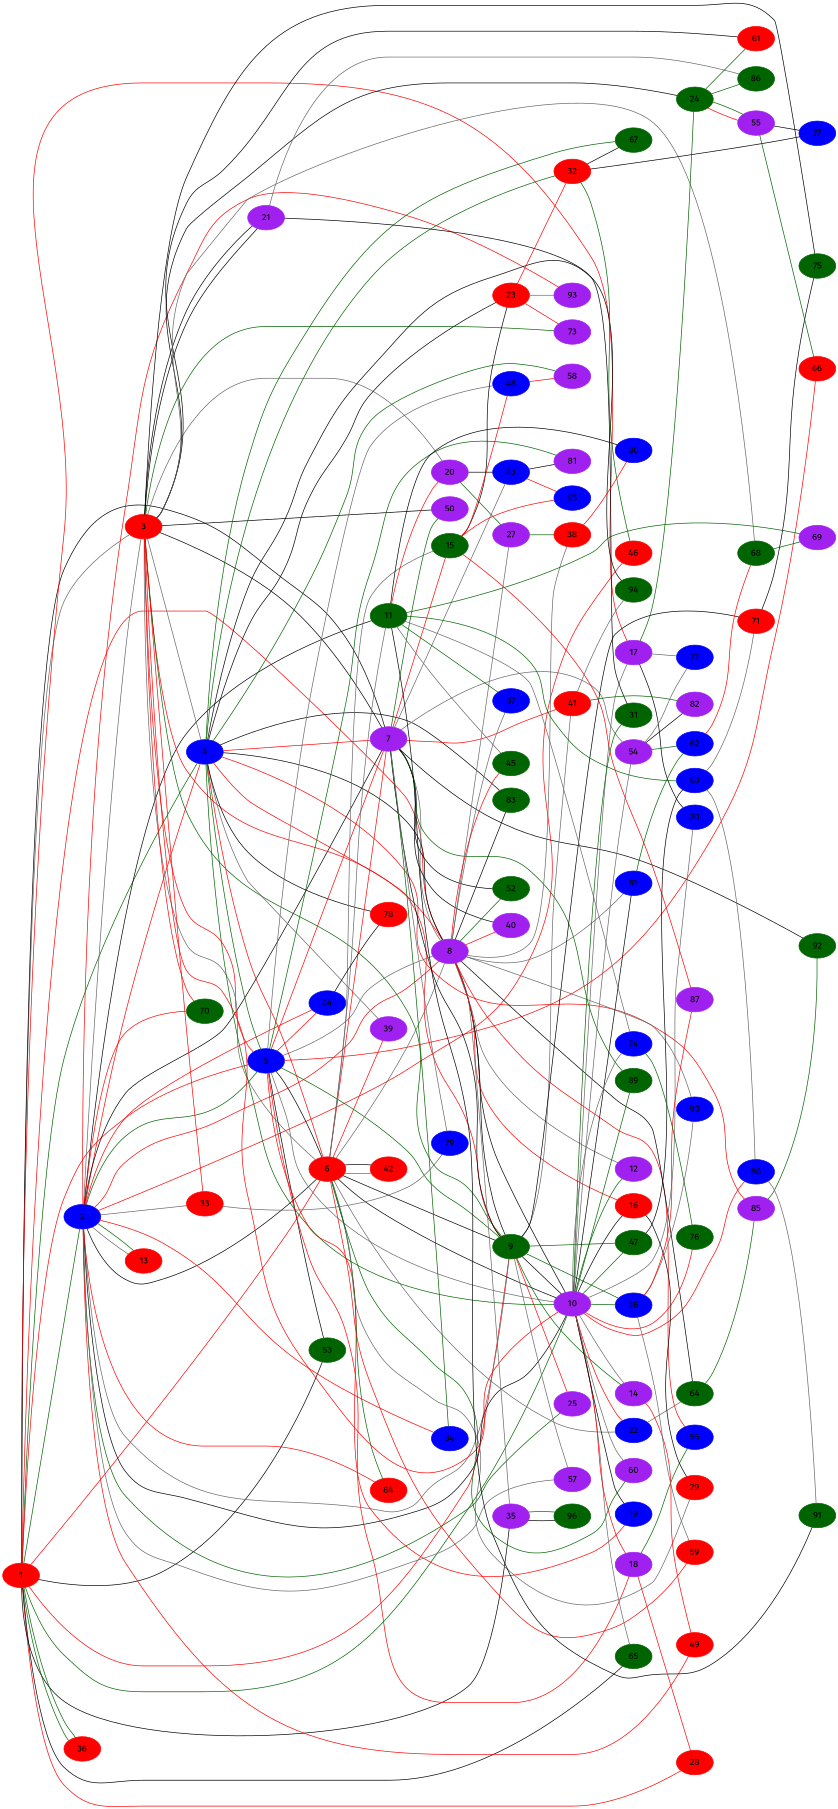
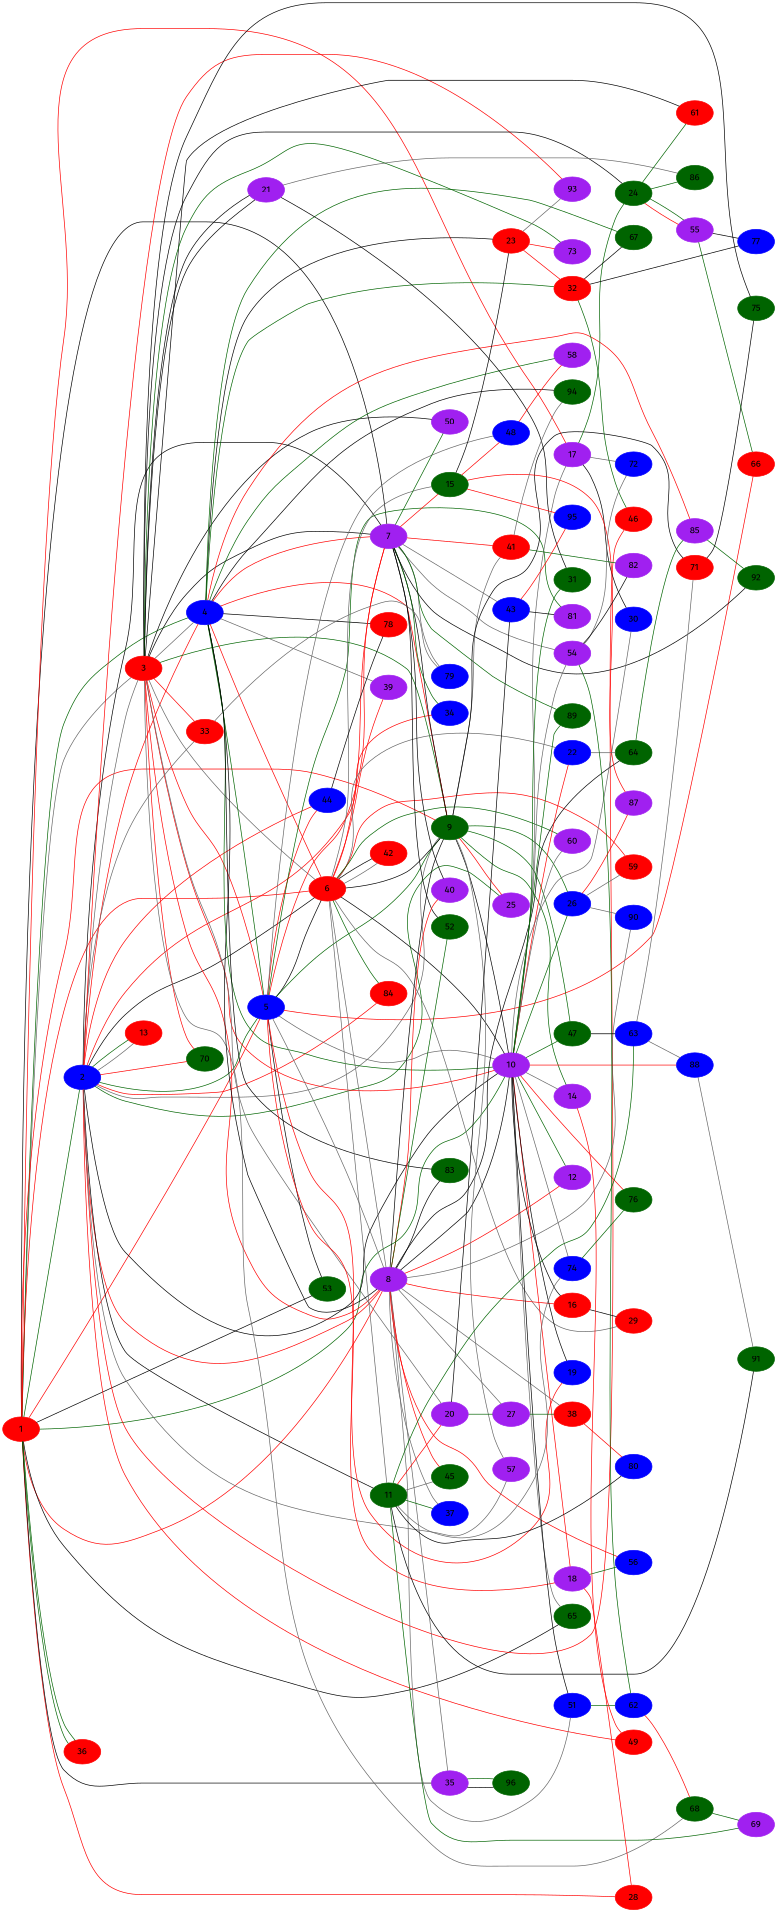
edge "7" -- "8": removed
edge "8" -- "12": color gray40 -> red
